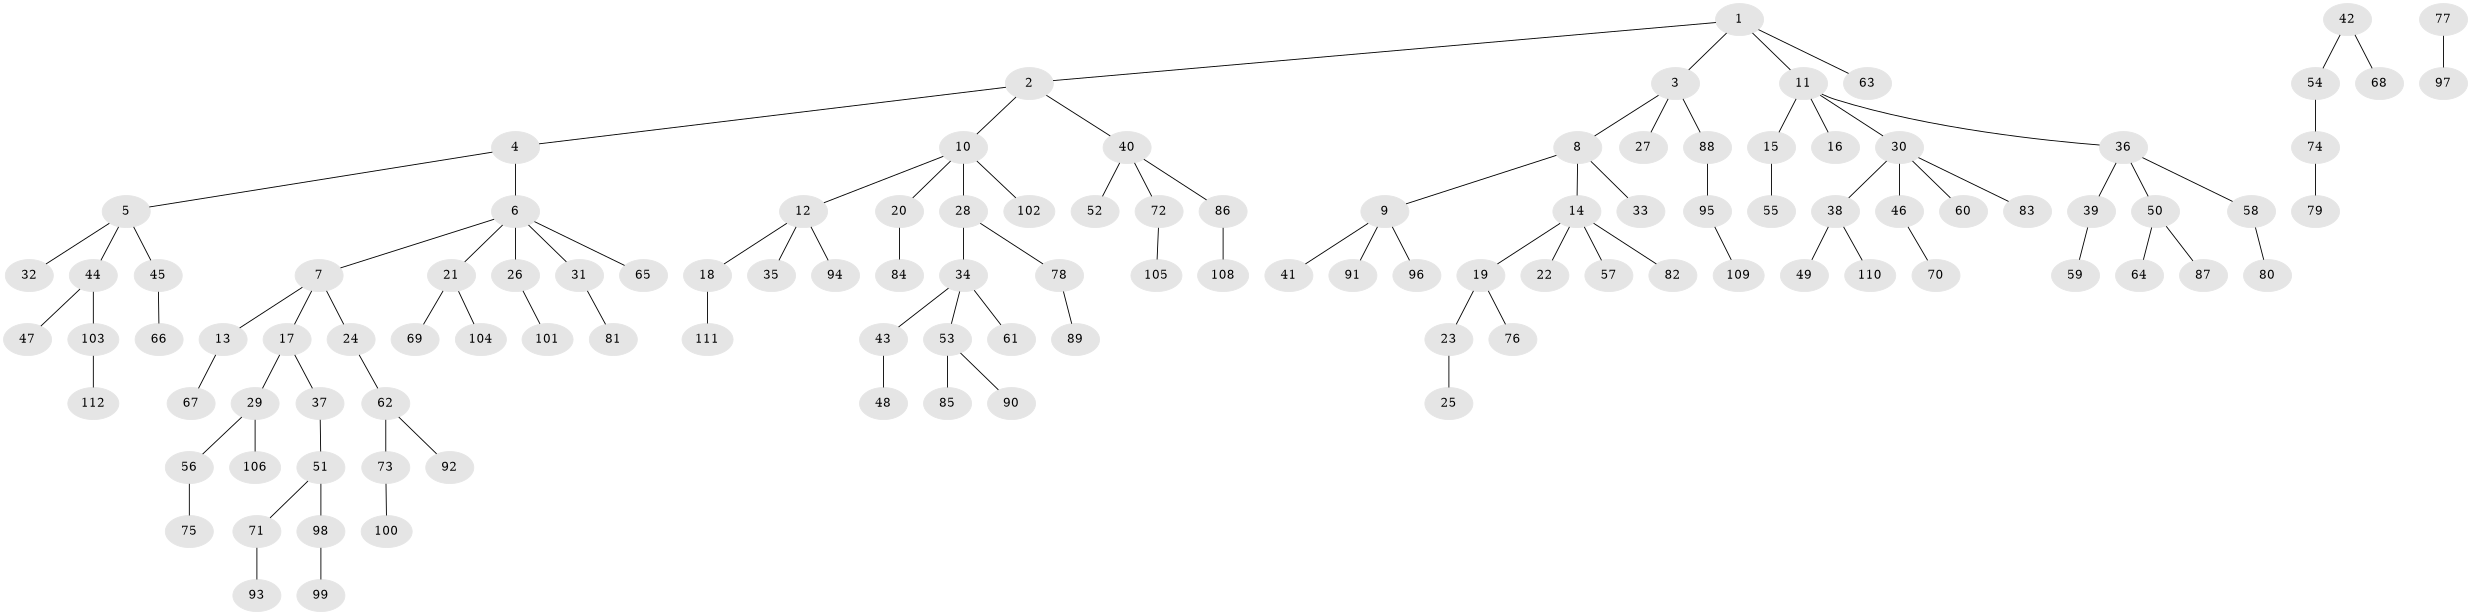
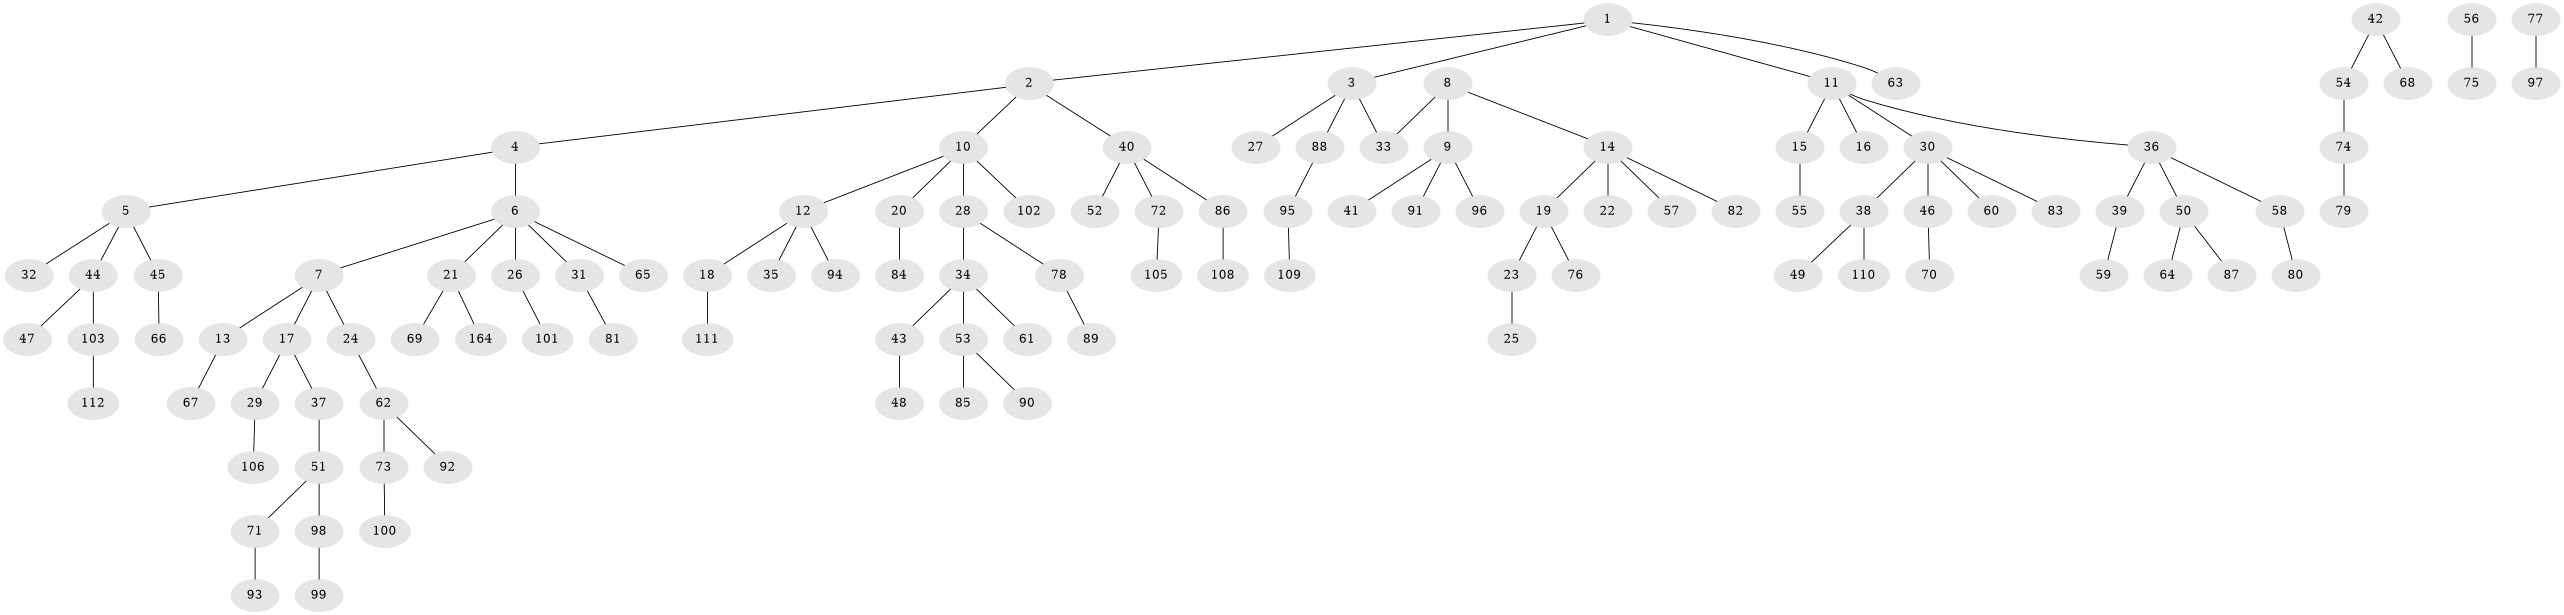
edge "3" -- "8": now "3" -- "33"
node "104": label "104" -> "164"
edge "29" -- "56": removed
